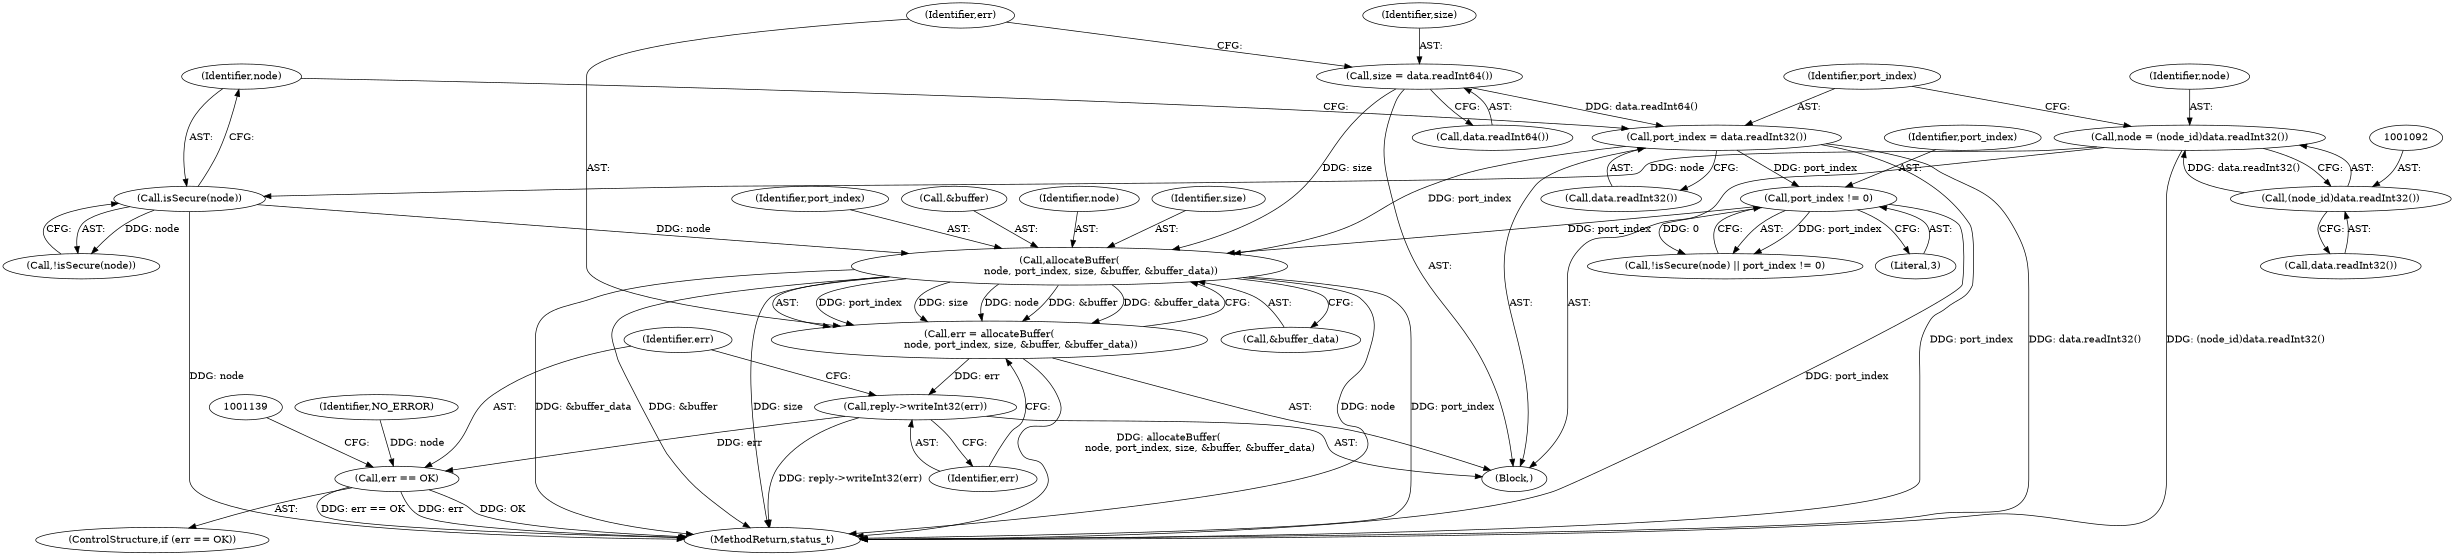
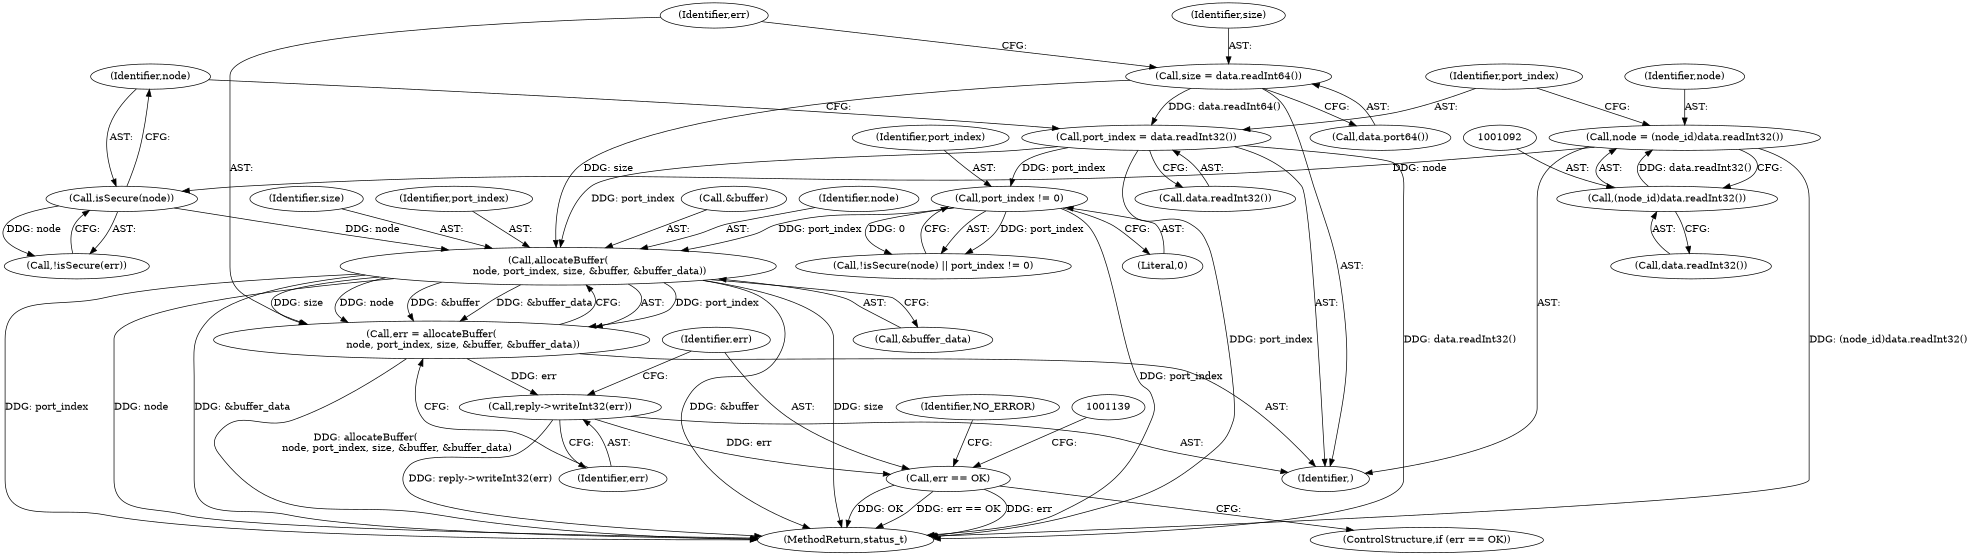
node "(Call,data.readInt64())": label "(Call,data.readInt64())" -> "(Call,data.port64())"
node "(Call,!isSecure(node))": label "(Call,!isSecure(node))" -> "(Call,!isSecure(err))"
node "(Literal,3)": label "(Literal,3)" -> "(Literal,0)"
edge "(Identifier,NO_ERROR)" -> "(Call,err == OK)": label "DDG: node" -> "CFG: "
node "(Block,)": label "(Block,)" -> "(Identifier,)"
edge "(Call,err == OK)" -> "(ControlStructure,if (err == OK))": label "AST: " -> "CFG: "
edge "(Call,isSecure(node))" -> "(MethodReturn,status_t)": removed, label "DDG: node"
